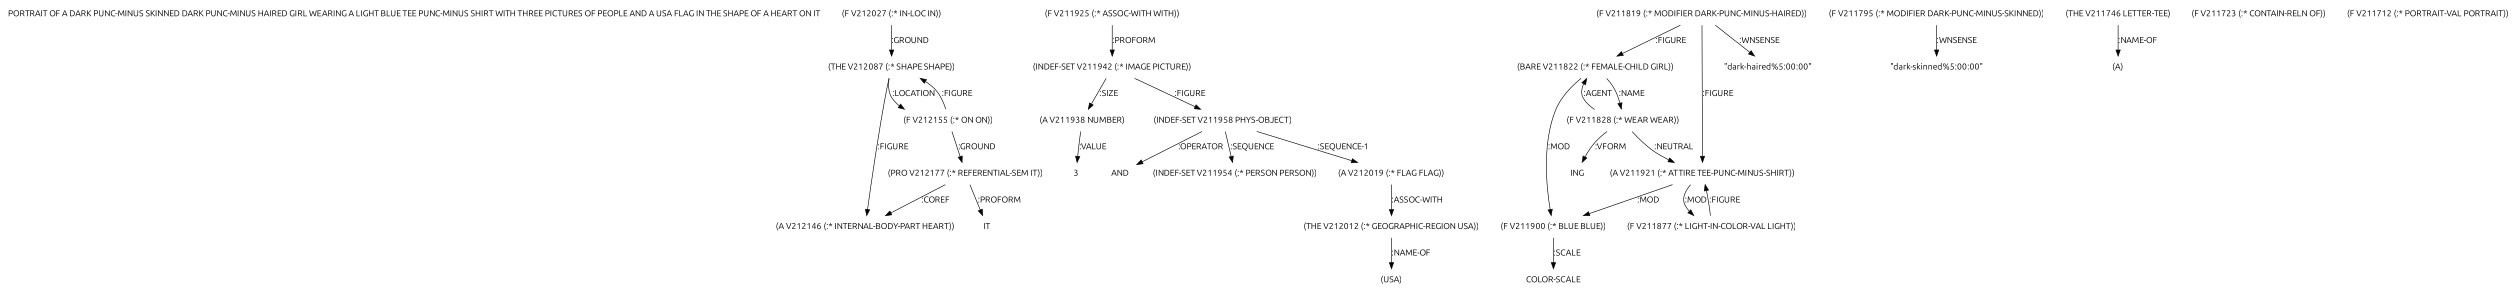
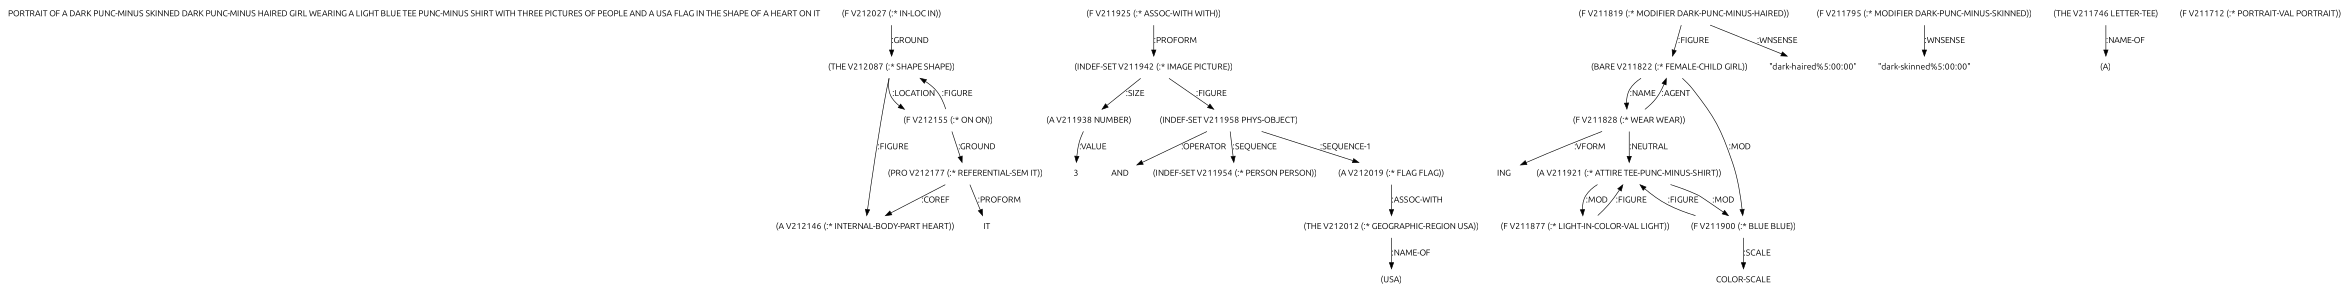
node "(F V211723 (:* CONTAIN-RELN OF))": removed
edge "(F V211819 (:* MODIFIER DARK-PUNC-MINUS-HAIRED))" -> "(A V211921 (:* ATTIRE TEE-PUNC-MINUS-SHIRT))": now "(F V211900 (:* BLUE BLUE))" -> "(A V211921 (:* ATTIRE TEE-PUNC-MINUS-SHIRT))"
